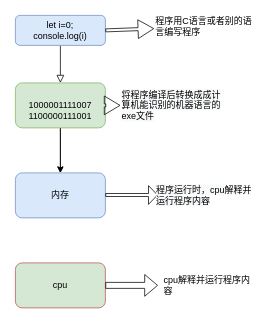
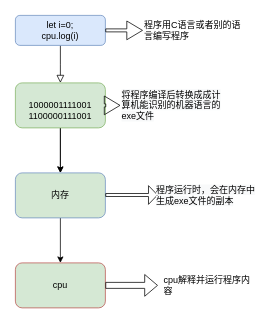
node "程序用C语言或者别的语言编写程序": moved (207, 27) -> (195, 30)
node "let i=0; console.log(i)": label "let i=0; console.log(i)" -> "let i=0; cpu.log(i)"
node "1000001111007 1100000111001": label "1000001111007 1100000111001" -> "1000001111001 1100000111001"
node "内存": fillcolor #dae8fc -> #d5e8d4
node "程序运行时，cpu解释并运行程序内容": label "程序运行时，cpu解释并运行程序内容" -> "程序运行时，会在内存中生成exe文件的副本"
edge "内存" -> "cpu": added
